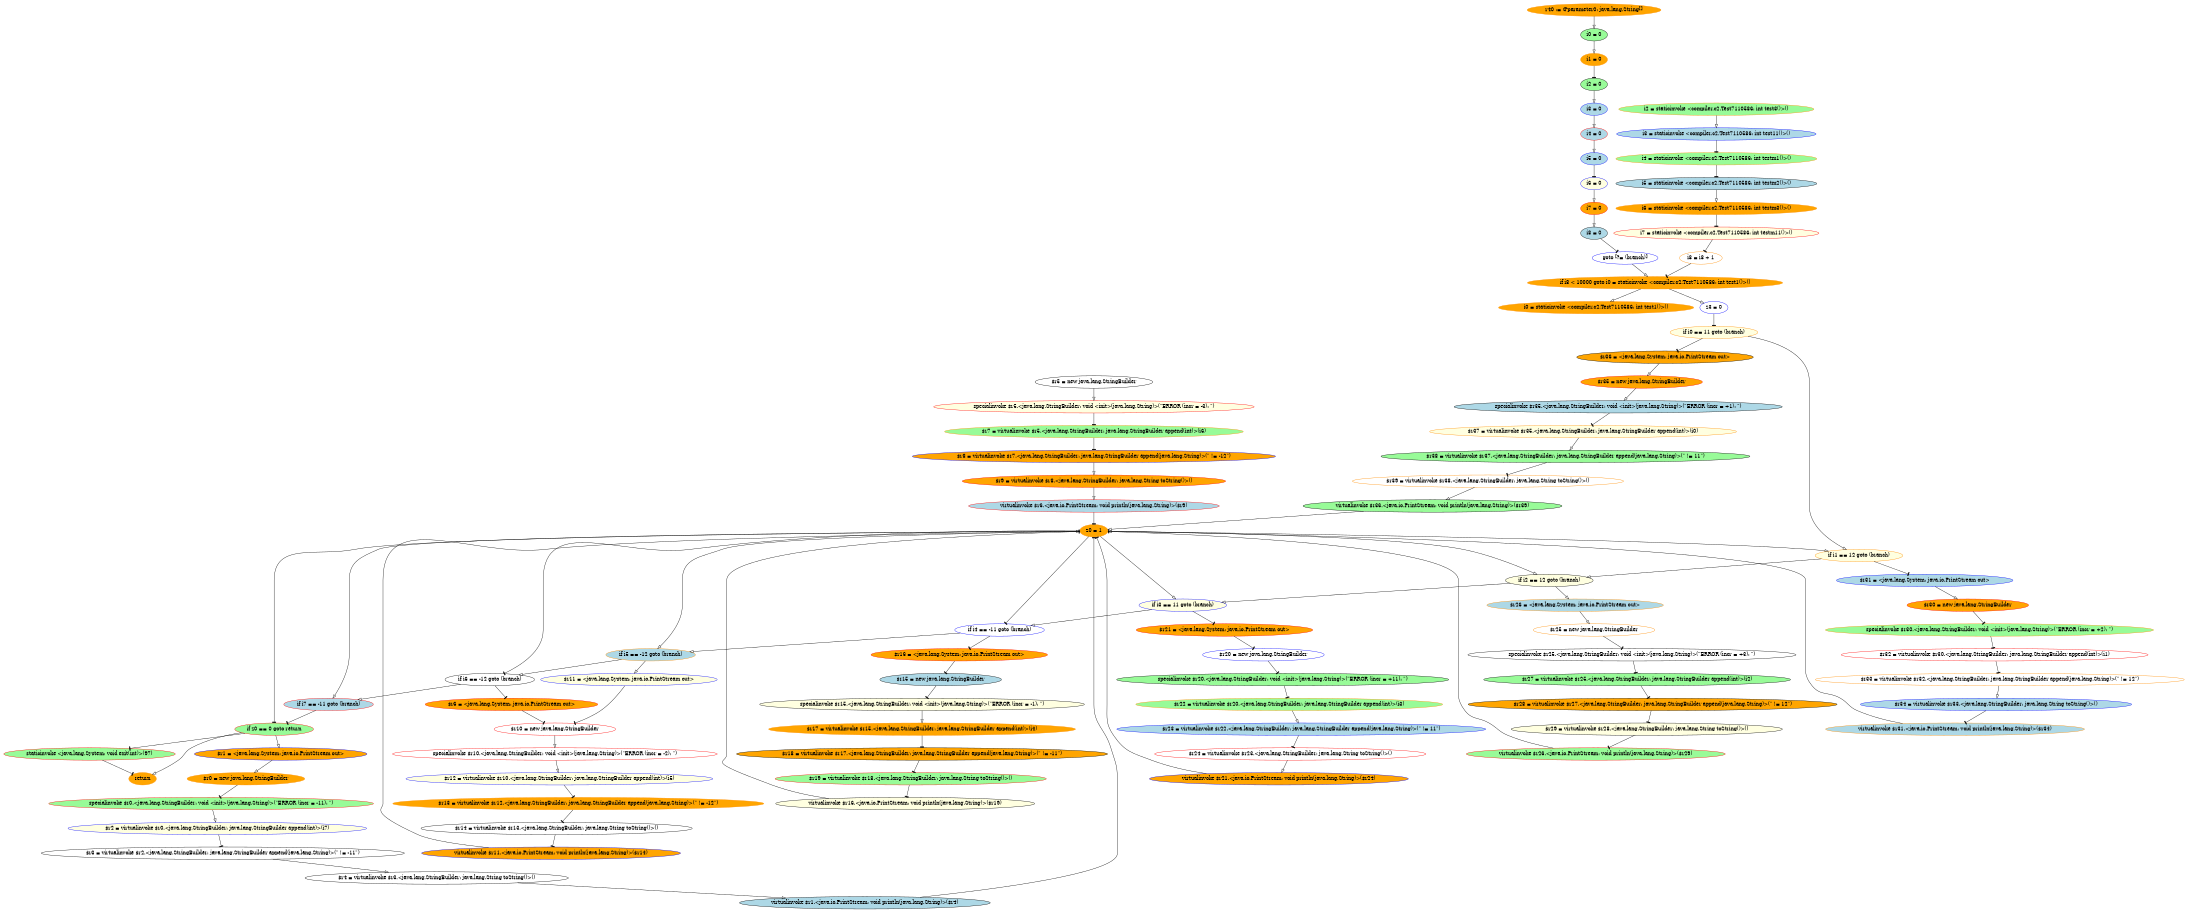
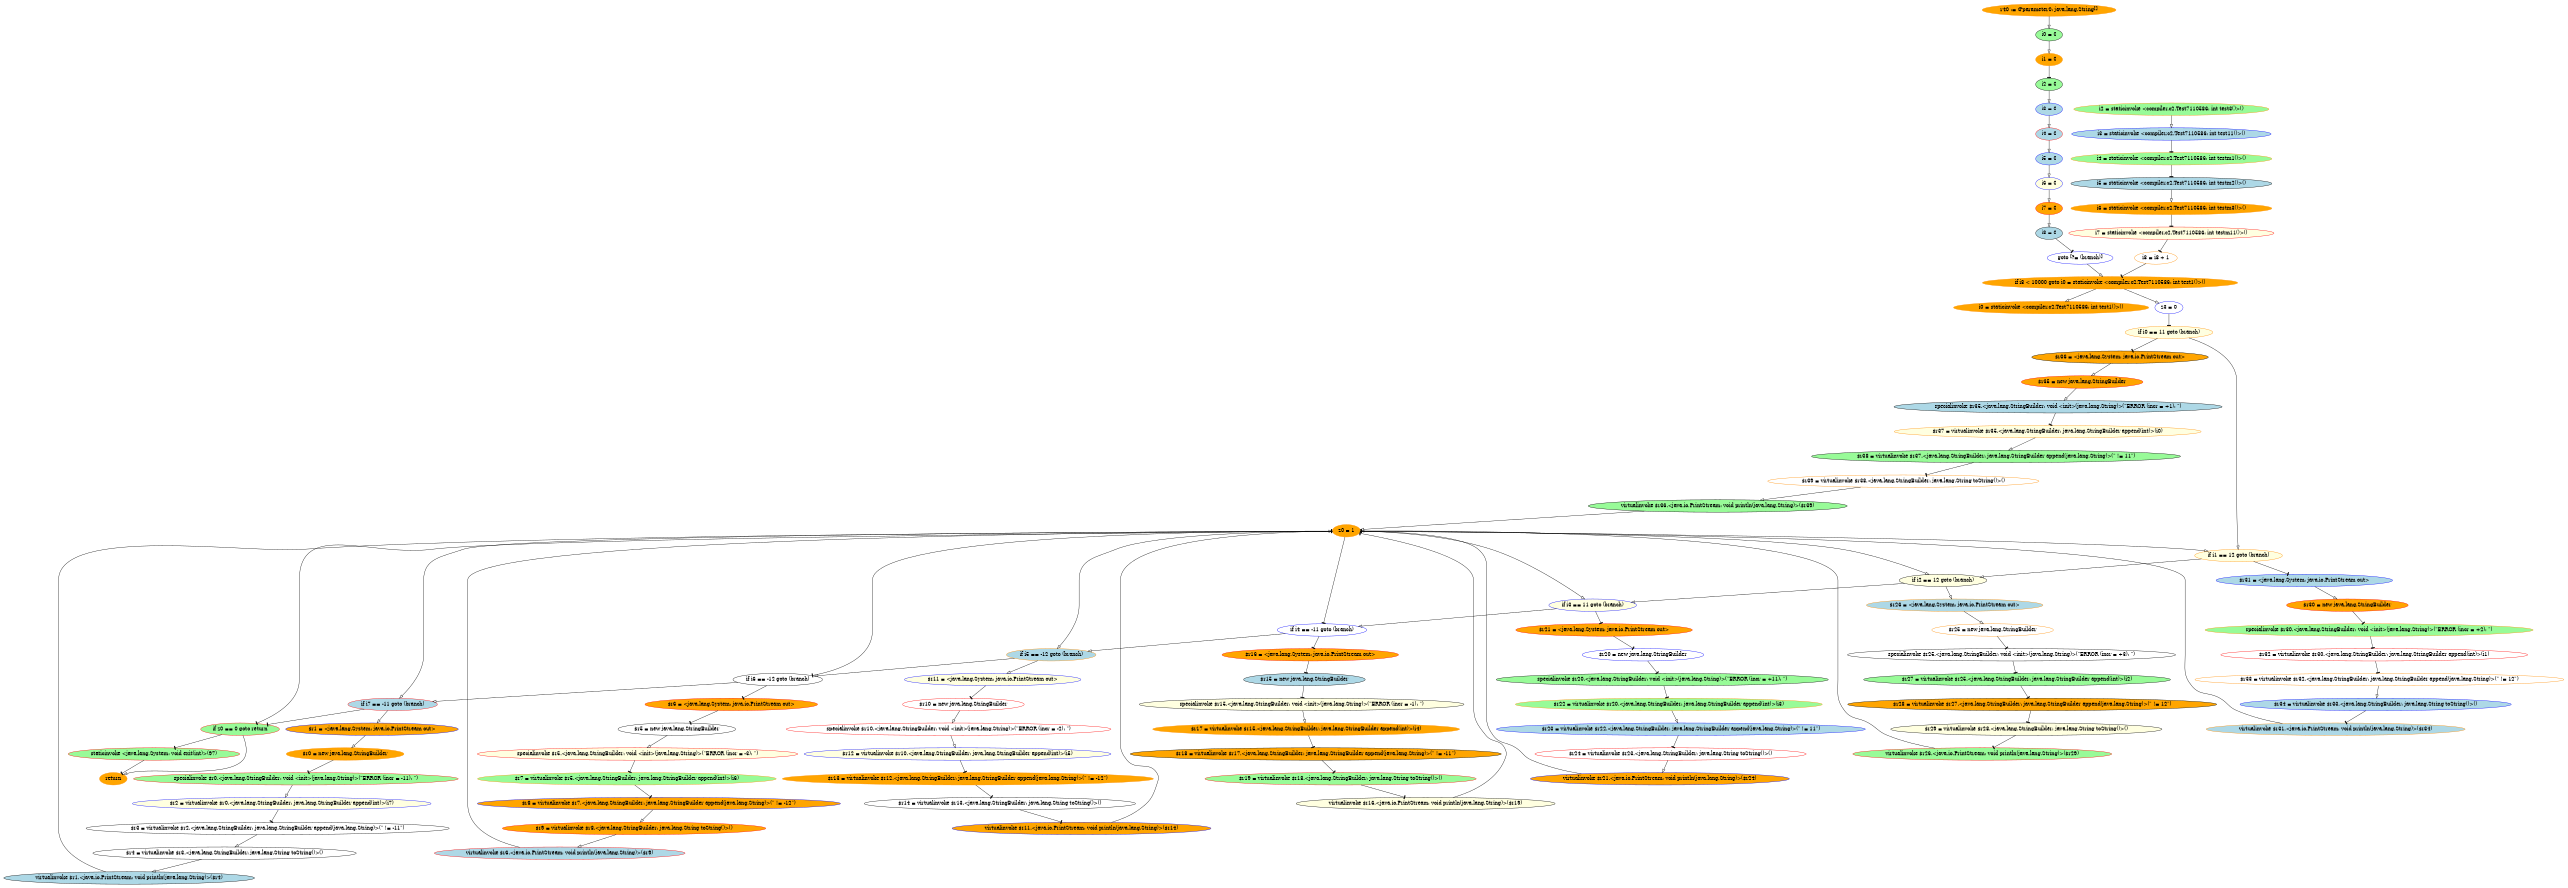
edge "i5 = 0" -> "i6 = 0": arrowhead tee -> onormal
edge "$r6 = <java.lang.System: java.io.PrintStream out>" -> "$r10 = new java.lang.StringBuilder": now "$r6 = <java.lang.System: java.io.PrintStream out>" -> "$r5 = new java.lang.StringBuilder"
edge "if z0 == 0 goto return" -> "$r1 = <java.lang.System: java.io.PrintStream out>": now "if i7 == -11 goto (branch)" -> "$r1 = <java.lang.System: java.io.PrintStream out>"
